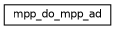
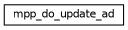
node "mpp_do_mpp_ad": label "mpp_do_mpp_ad" -> "mpp_do_update_ad"
